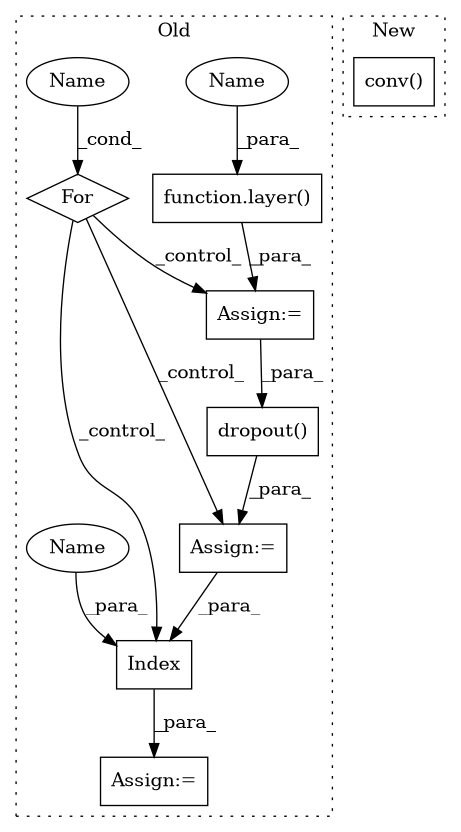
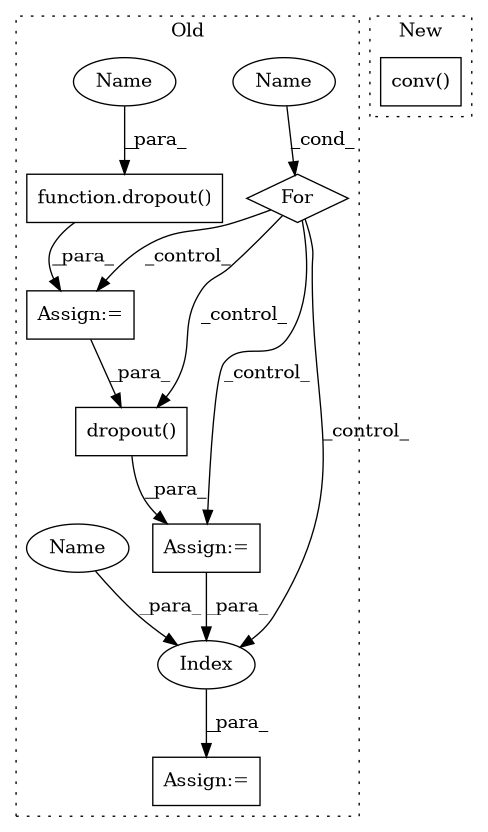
node "function.layer()": label "function.layer()" -> "function.dropout()"
edge "For" -> "dropout()": added, label "_control_"
node "Index": shape box -> ellipse
